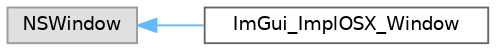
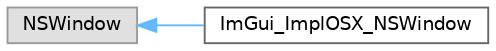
node "ImGui_ImplOSX_Window": label "ImGui_ImplOSX_Window" -> "ImGui_ImplOSX_NSWindow"
